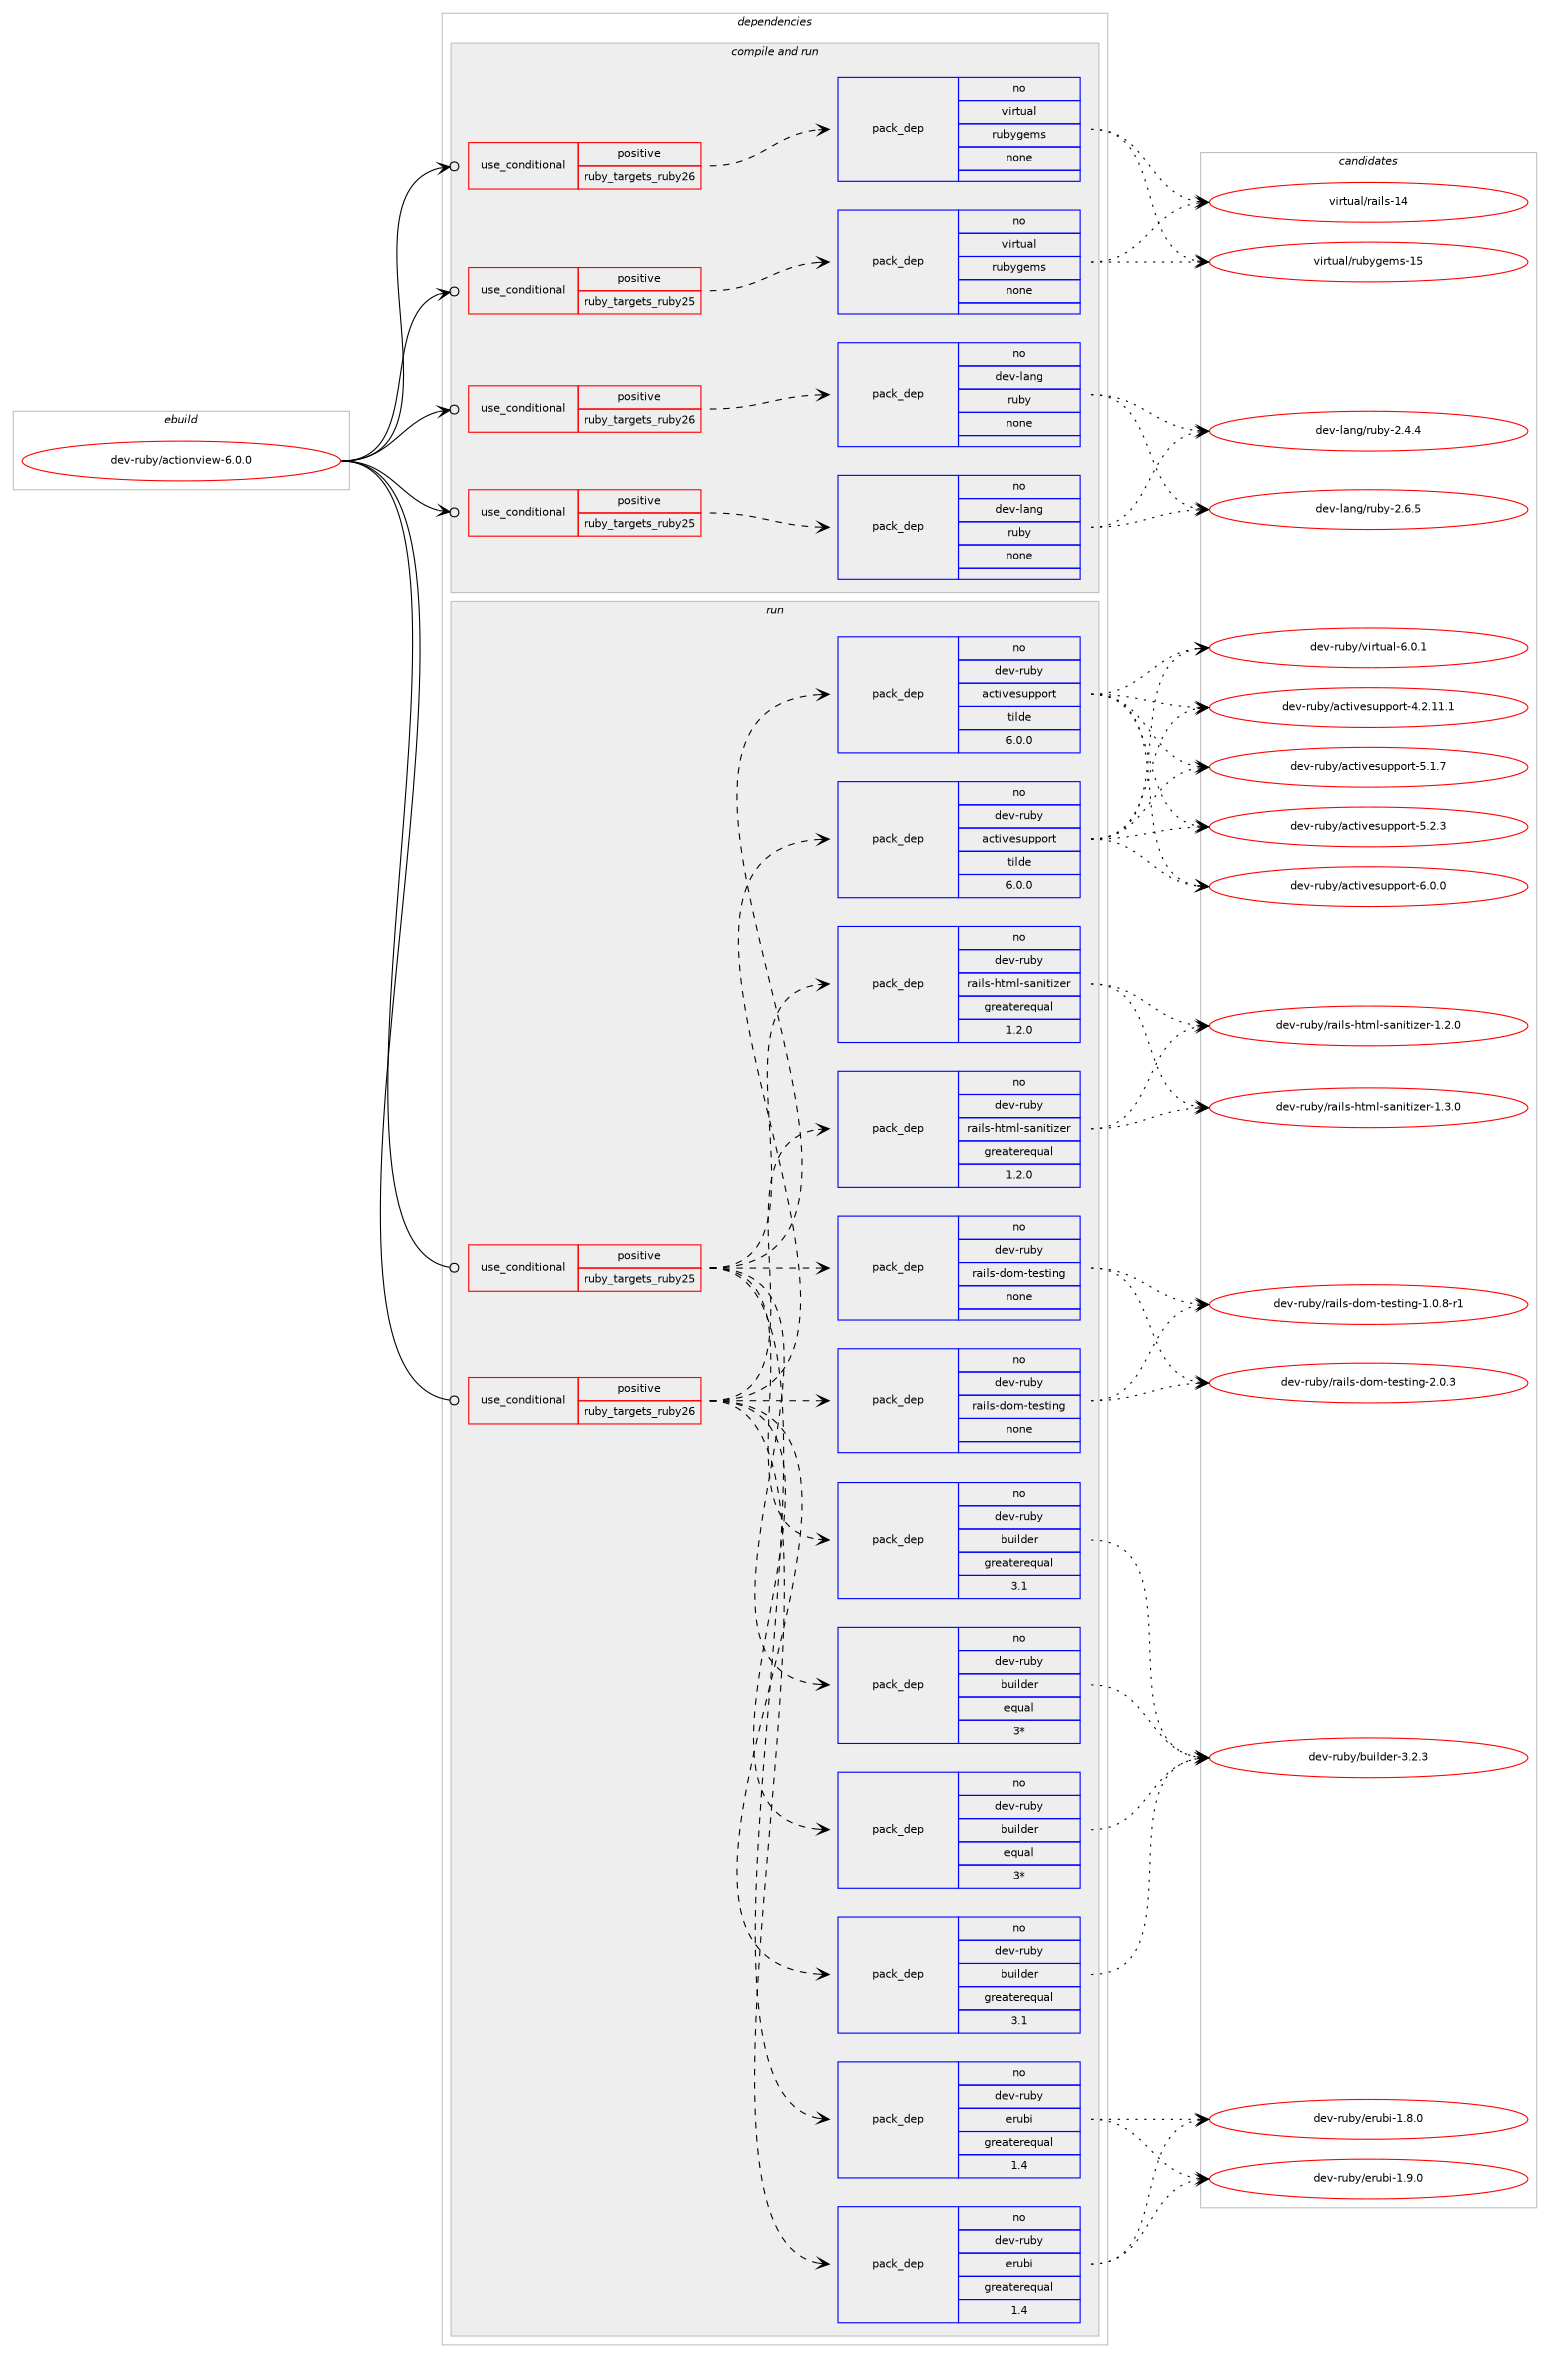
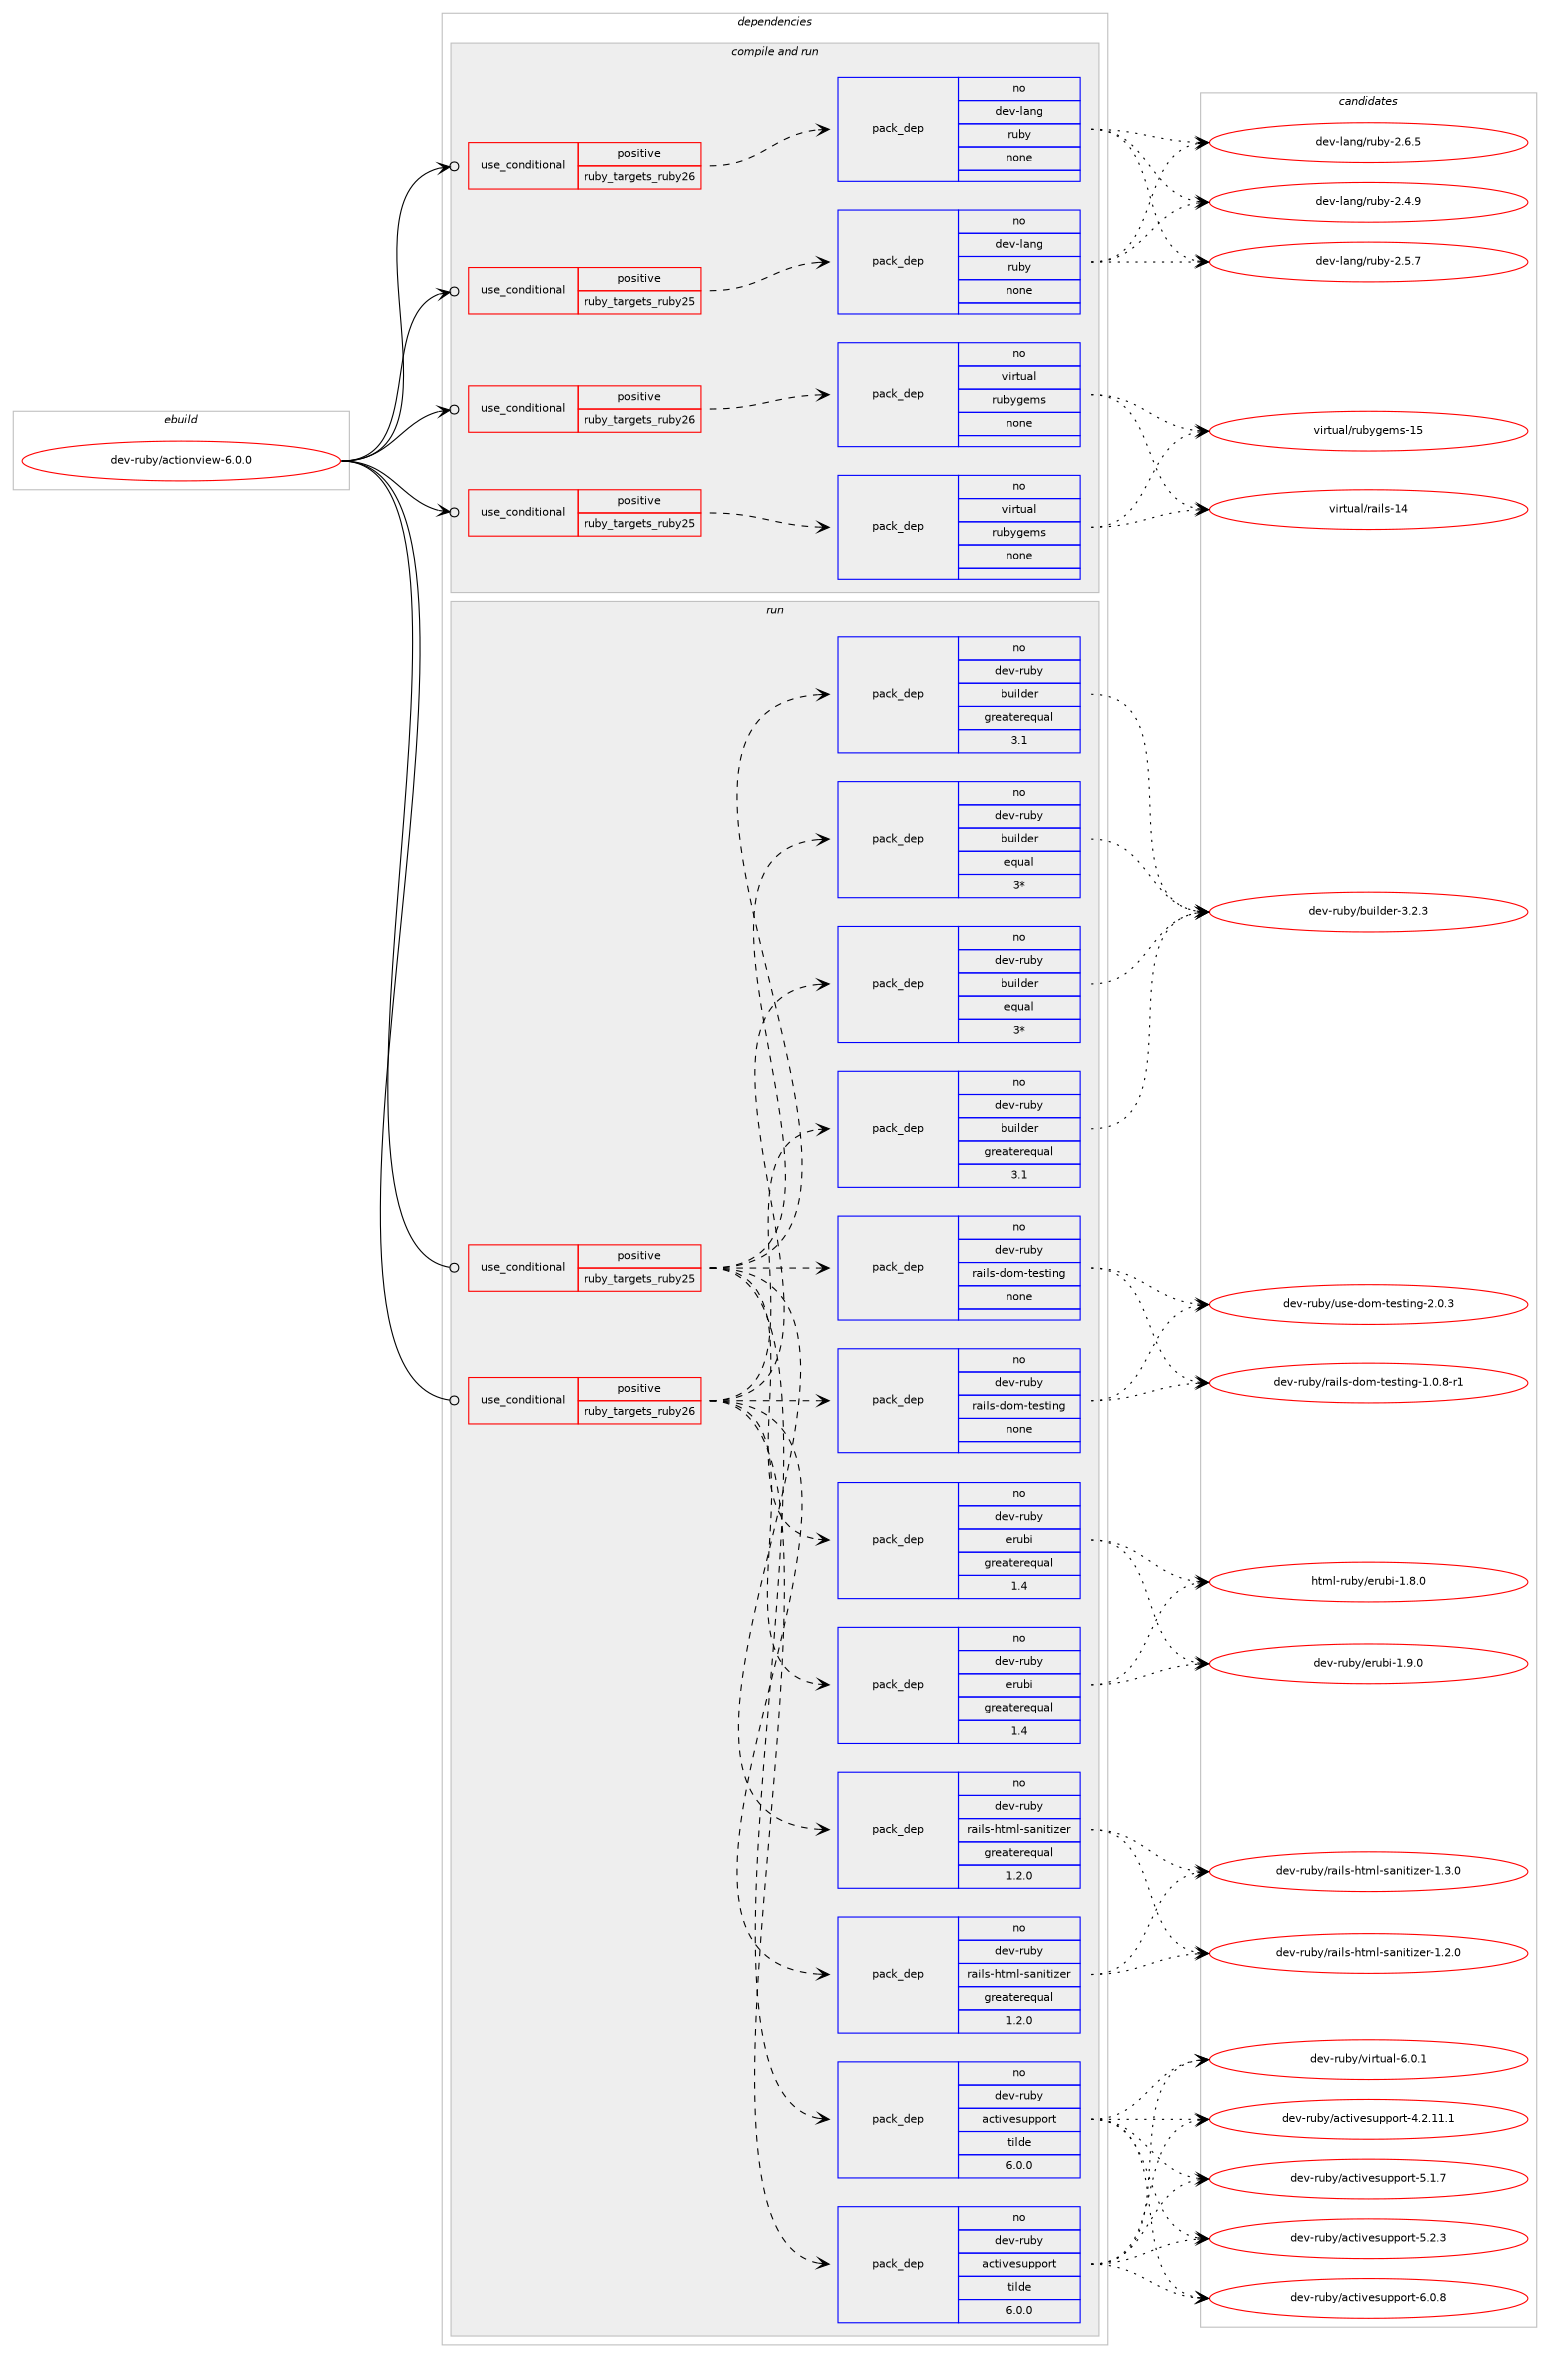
node "dev-lang/ruby-2.5.7": added
node "dev-lang/ruby-2.4.4": label "dev-lang/ruby-2.4.4" -> "dev-lang/ruby-2.4.9"
node "dev-ruby/activesupport-6.0.0": label "dev-ruby/activesupport-6.0.0" -> "dev-ruby/activesupport-6.0.8"
node "dev-ruby/rails-dom-testing-2.0.3": label "dev-ruby/rails-dom-testing-2.0.3" -> "dev-ruby/use-dom-testing-2.0.3"
node "dev-ruby/erubi-1.8.0": label "dev-ruby/erubi-1.8.0" -> "html-ruby/erubi-1.8.0"
